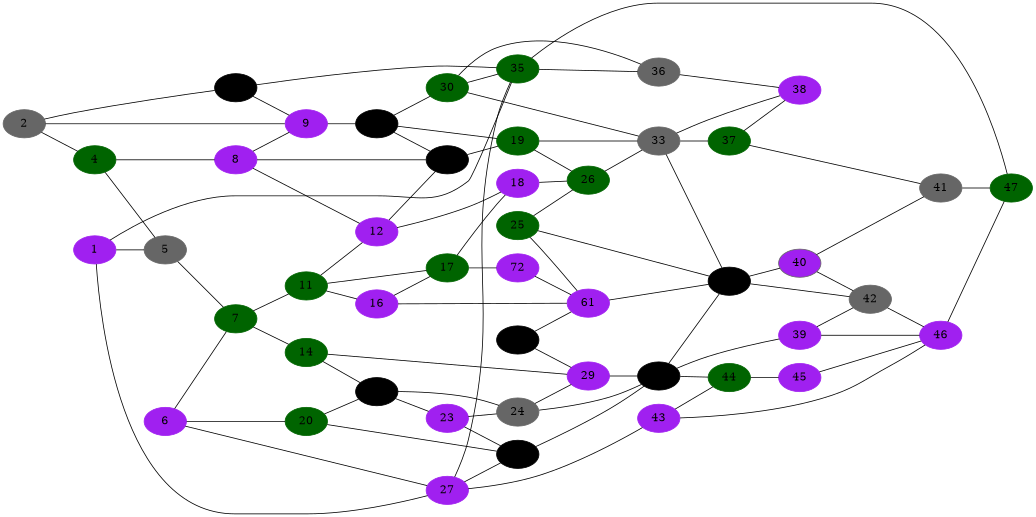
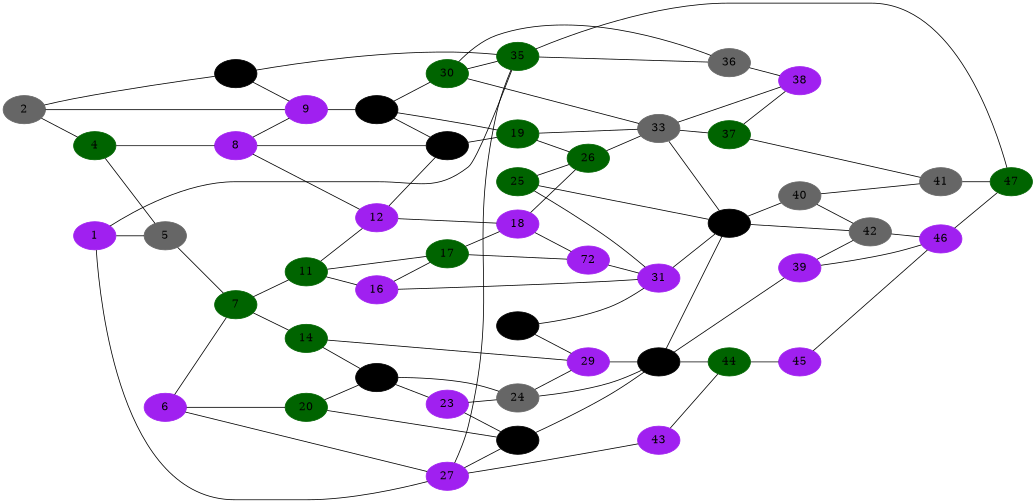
edge "18" -- "72": added
node "40": fillcolor purple -> gray40
node "61": label "61" -> "31"
edge "46" -- "43": removed
